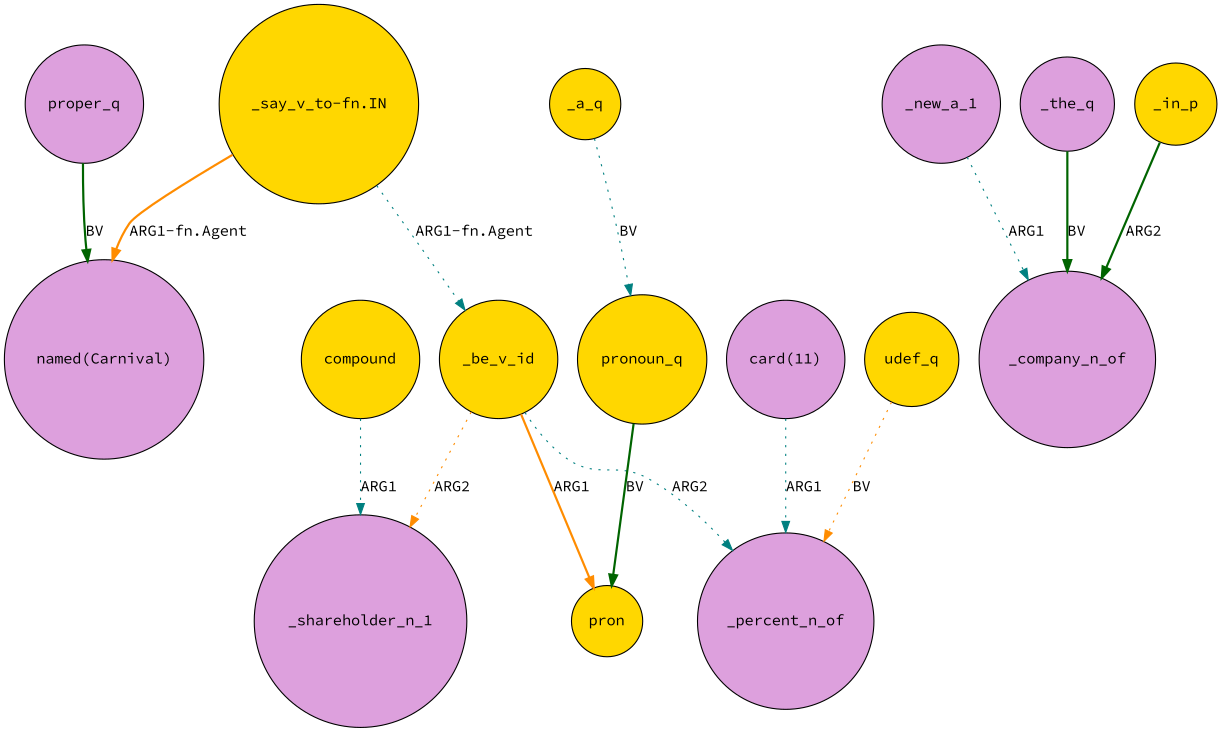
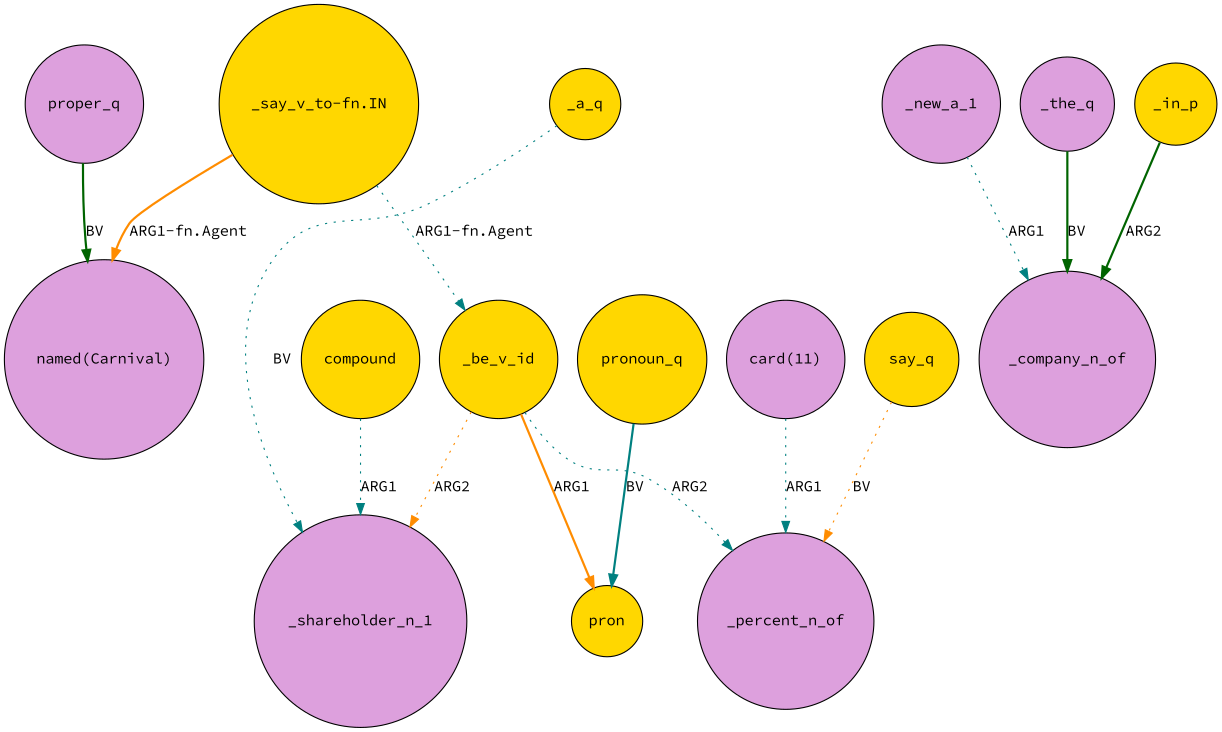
edge "_a_q" -> "pronoun_q": now "_a_q" -> "_shareholder_n_1"
node "udef_q": label "udef_q" -> "say_q"
edge "pronoun_q" -> "pron": color darkgreen -> teal
